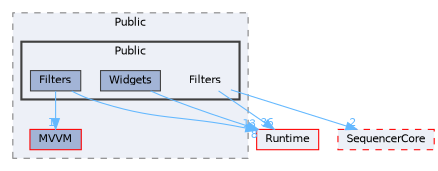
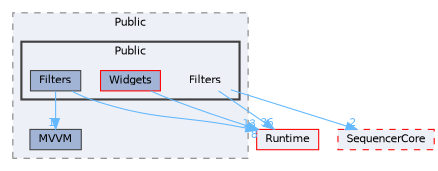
node "Widgets": color grey25 -> red
node "MVVM": color red -> grey25
